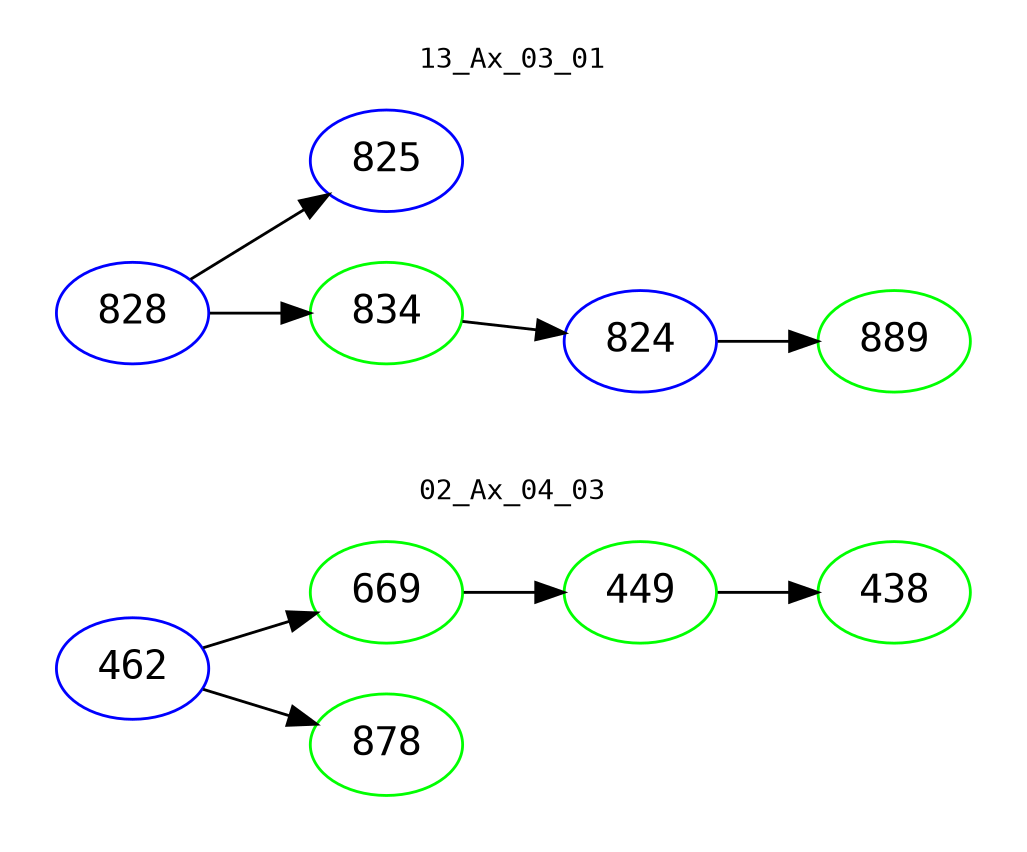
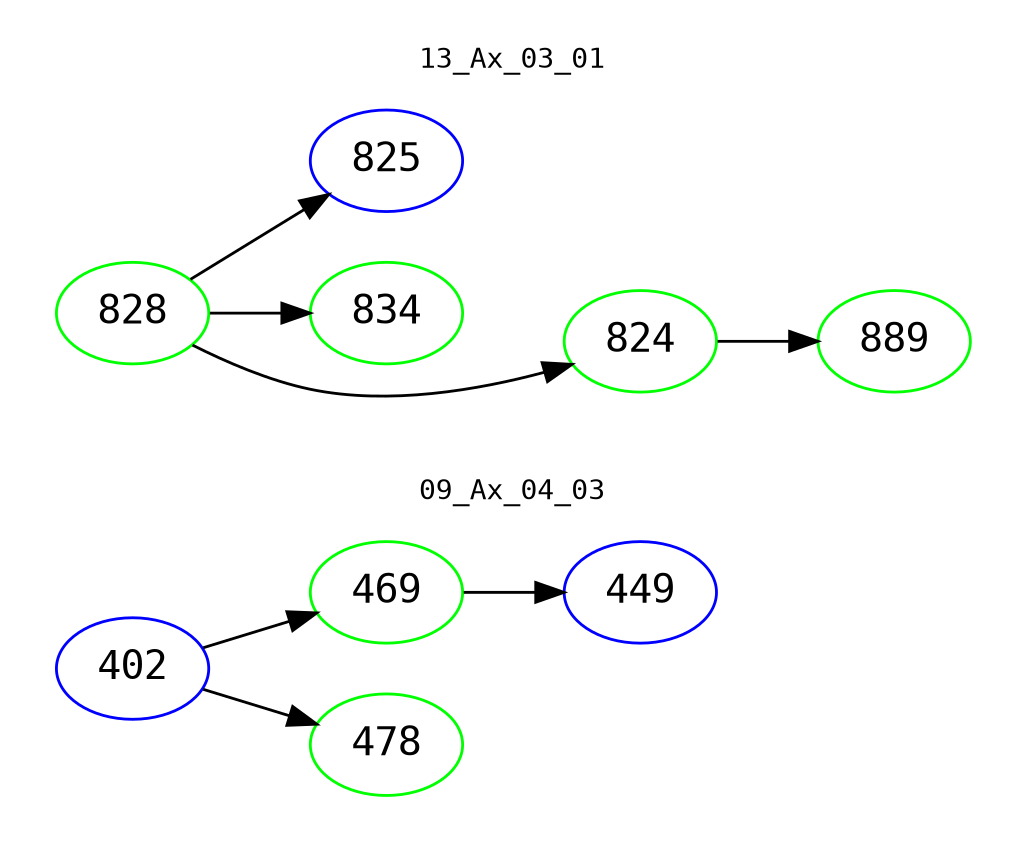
node "828": color blue -> green
edge "834" -> "824": now "828" -> "824"
node "824": color blue -> green
cluster "02_Ax_04_03": label "02_Ax_04_03" -> "09_Ax_04_03"
node "669": label "669" -> "469"
node "449": color green -> blue
node "438": removed
node "462": label "462" -> "402"
node "878": label "878" -> "478"
